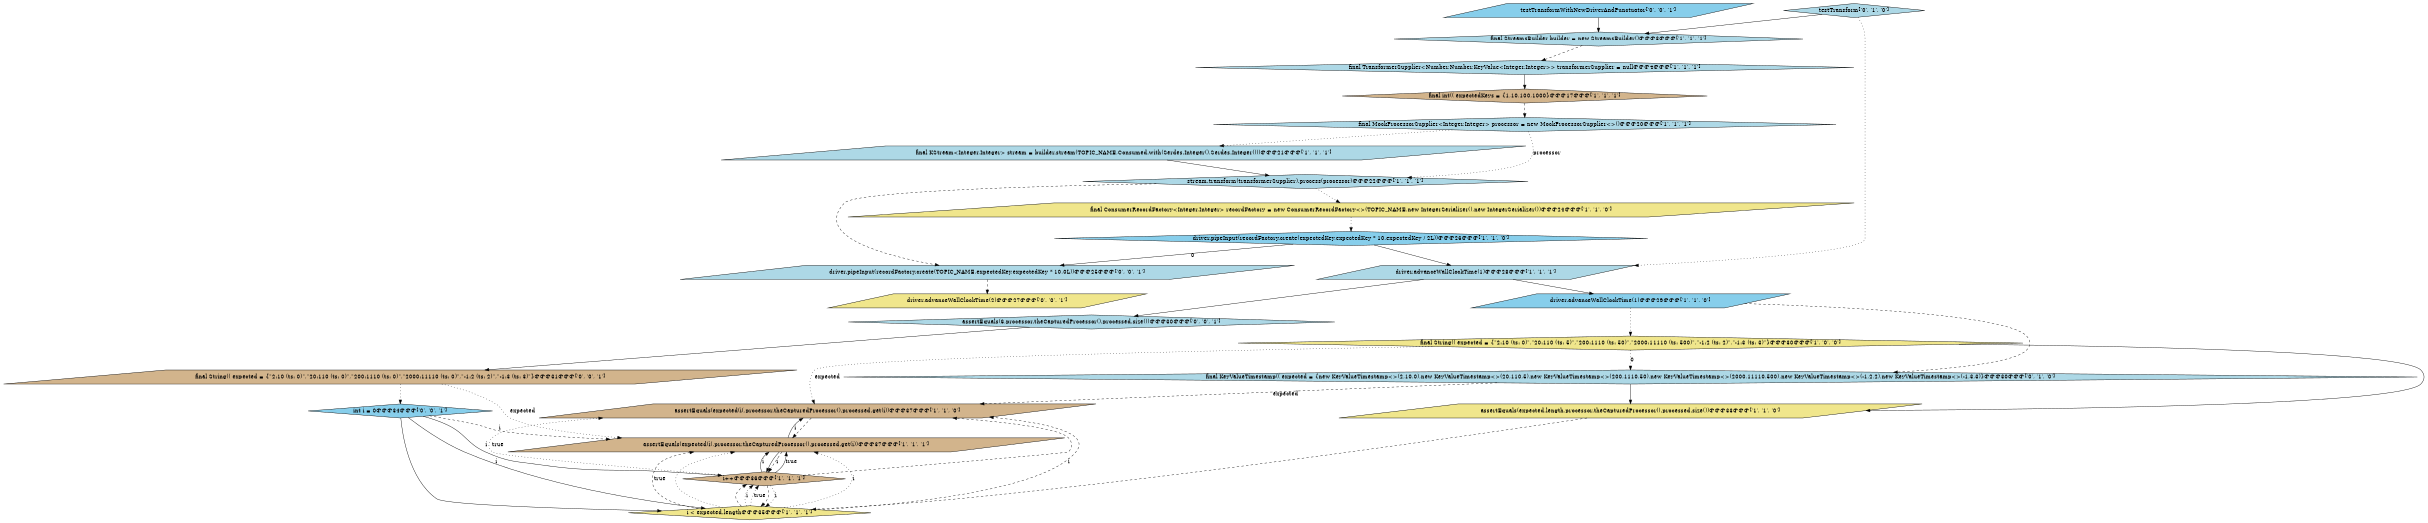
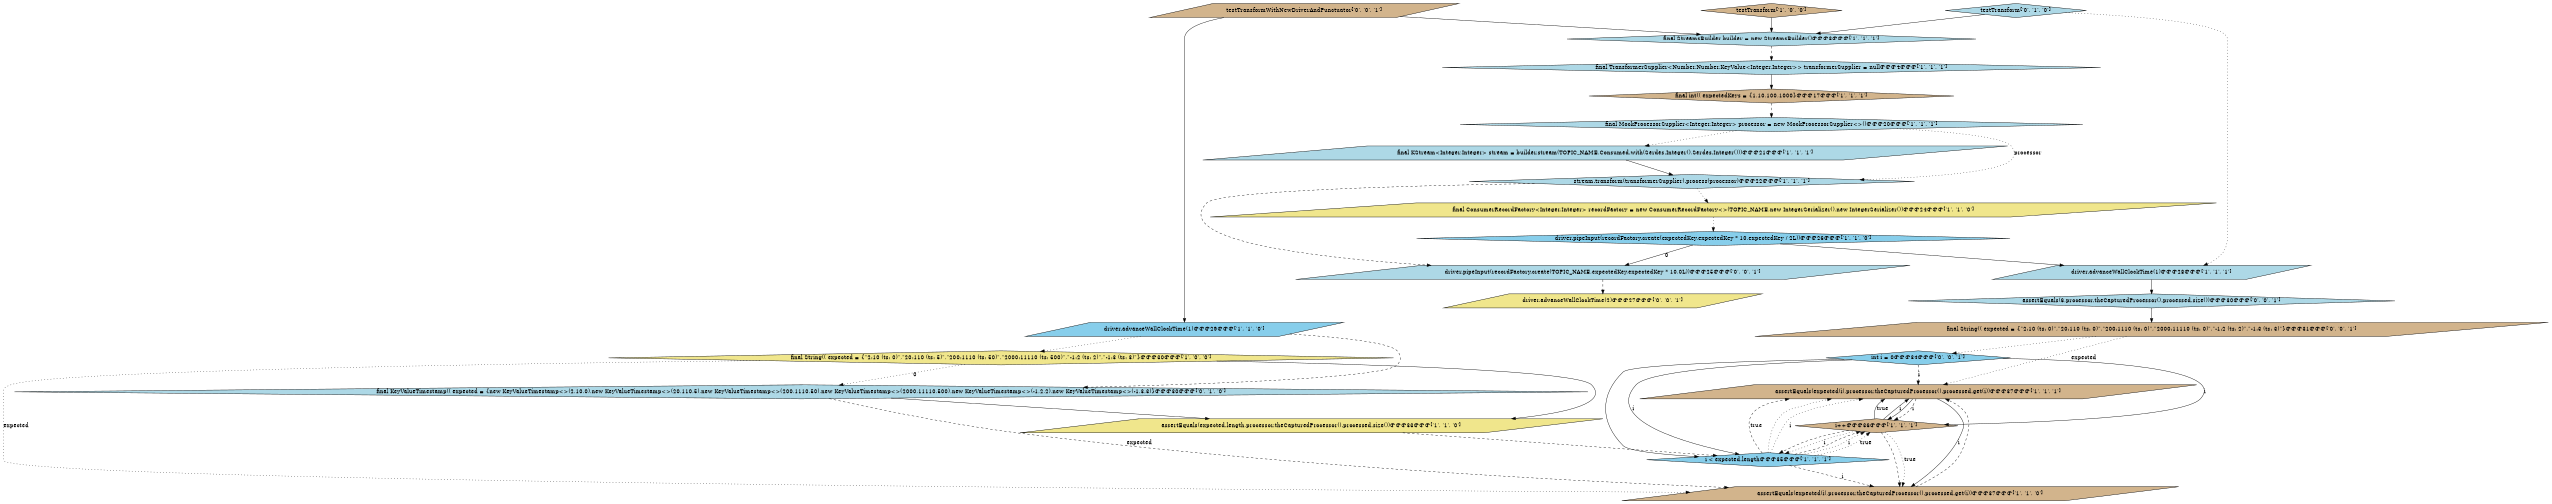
node "testTransformWithNewDriverAndPunctuator['0', '0', '1']": fillcolor skyblue -> tan
node "testTransform['1', '0', '0']": added
edge "driver.advanceWallClockTime(1)@@@28@@@['1', '1', '1']" -> "driver.advanceWallClockTime(1)@@@29@@@['1', '1', '0']": now "testTransformWithNewDriverAndPunctuator['0', '0', '1']" -> "driver.advanceWallClockTime(1)@@@29@@@['1', '1', '0']"
node "i < expected.length@@@35@@@['1', '1', '1']": fillcolor khaki -> skyblue
